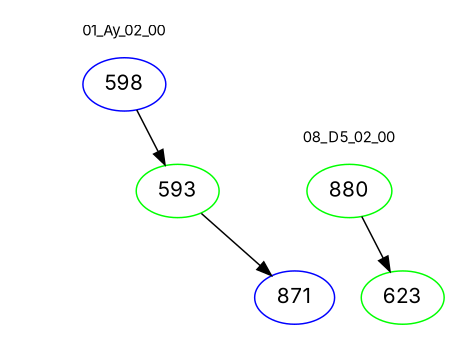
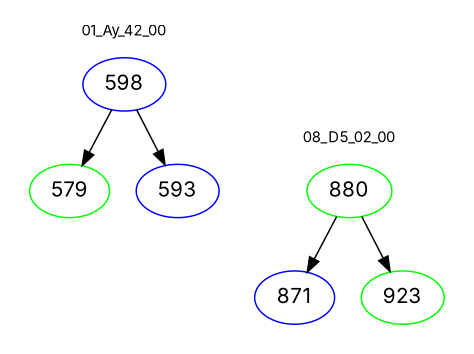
cluster "01_Ay_02_00": label "01_Ay_02_00" -> "01_Ay_42_00"
node "579": added
node "593": color green -> blue
edge "593" -> "871": now "880" -> "871"
node "623": label "623" -> "923"
